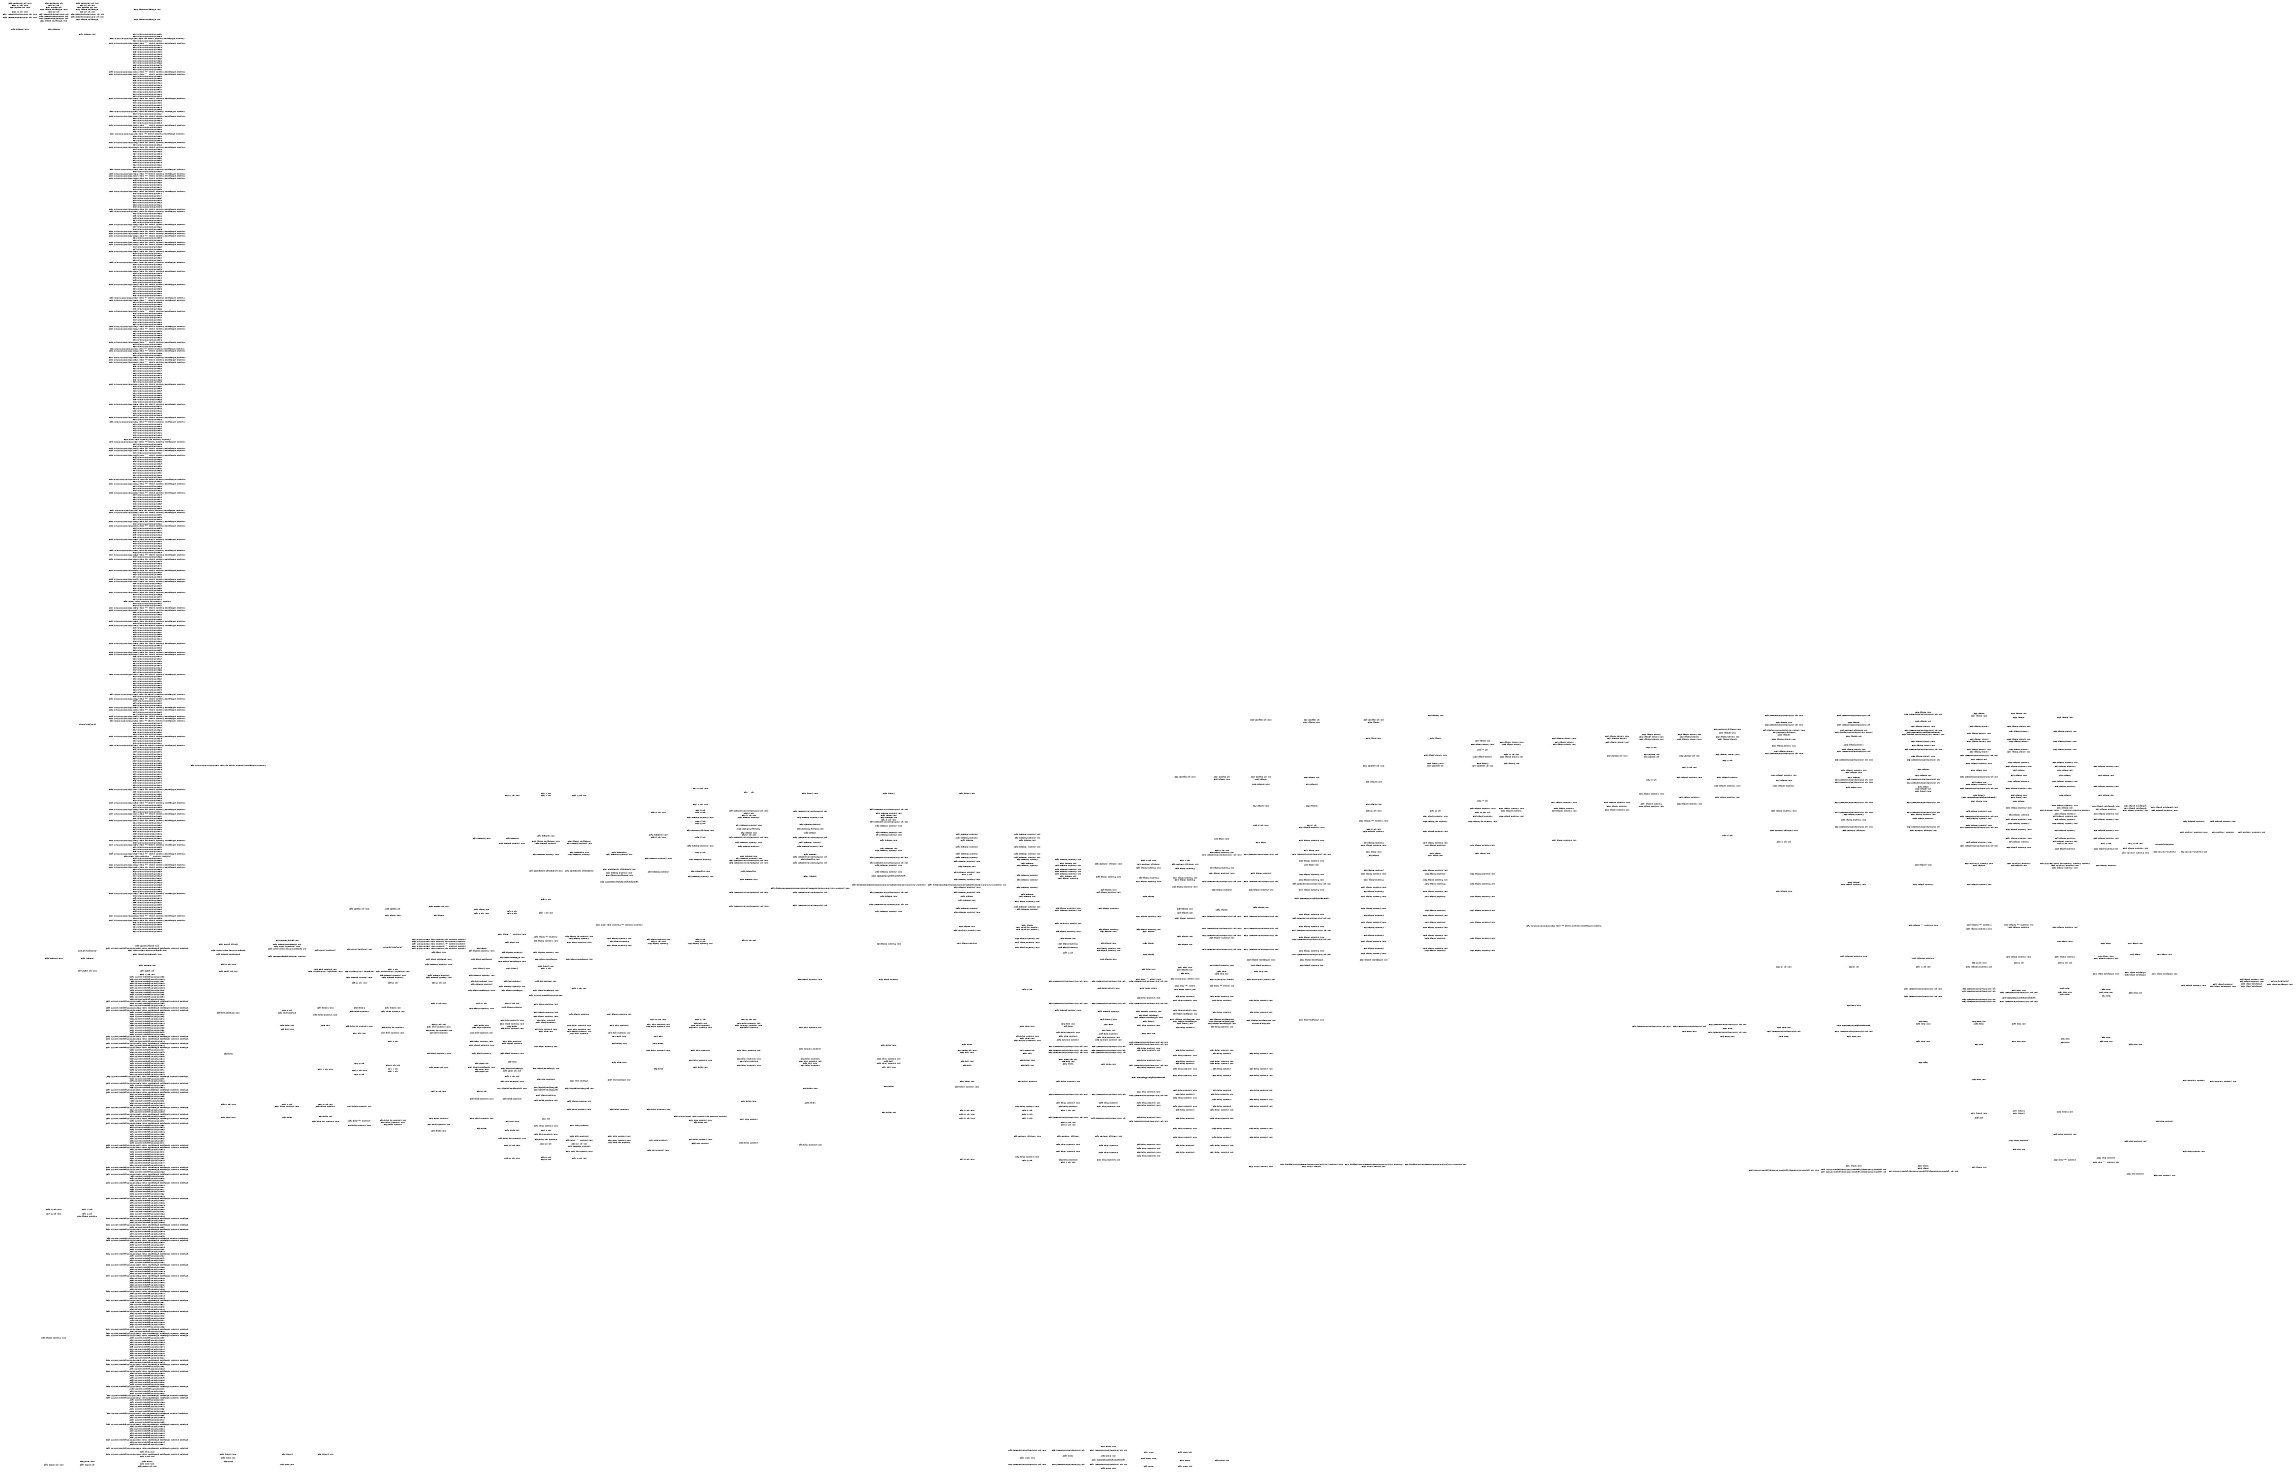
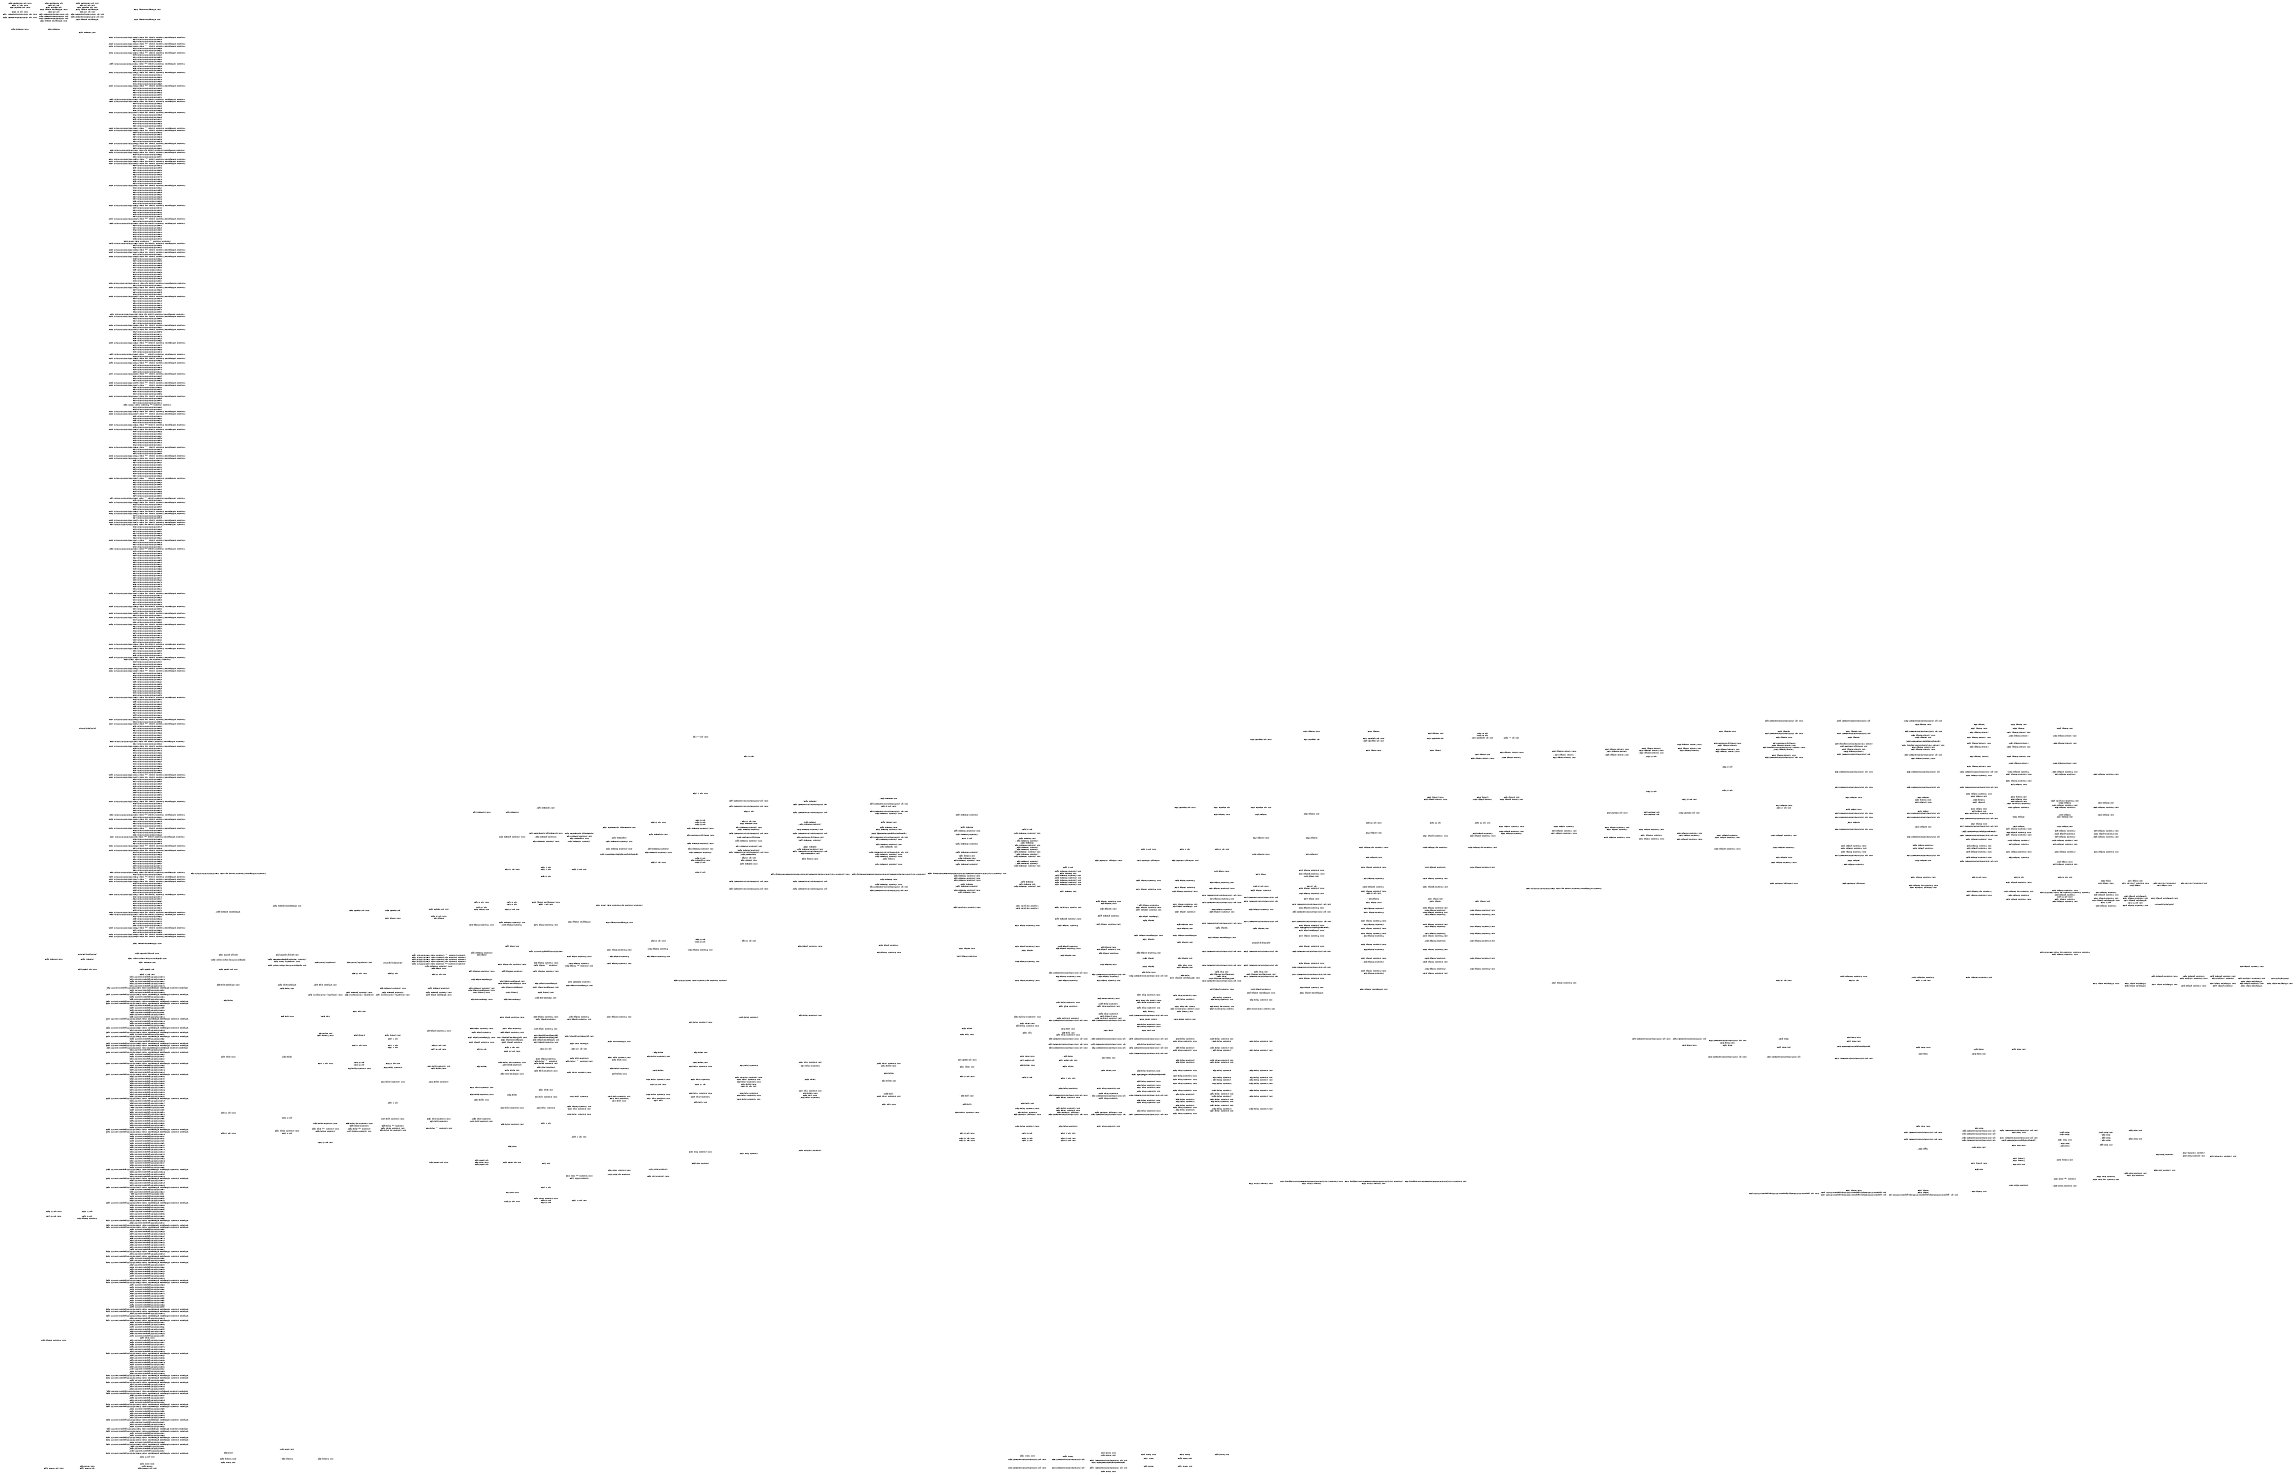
node "CE0x5bc4350": added
